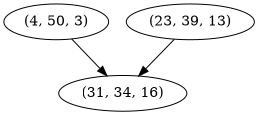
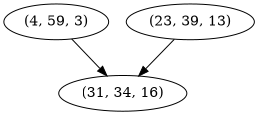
node "(4, 50, 3)": label "(4, 50, 3)" -> "(4, 59, 3)"
